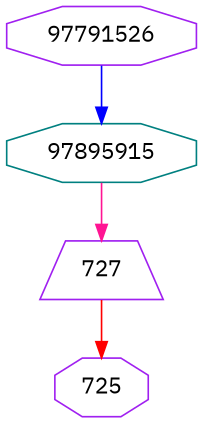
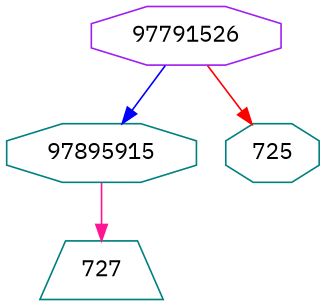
node "727": color purple -> teal
edge "727" -> "725": now "97791526" -> "725"
node "725": color purple -> teal
